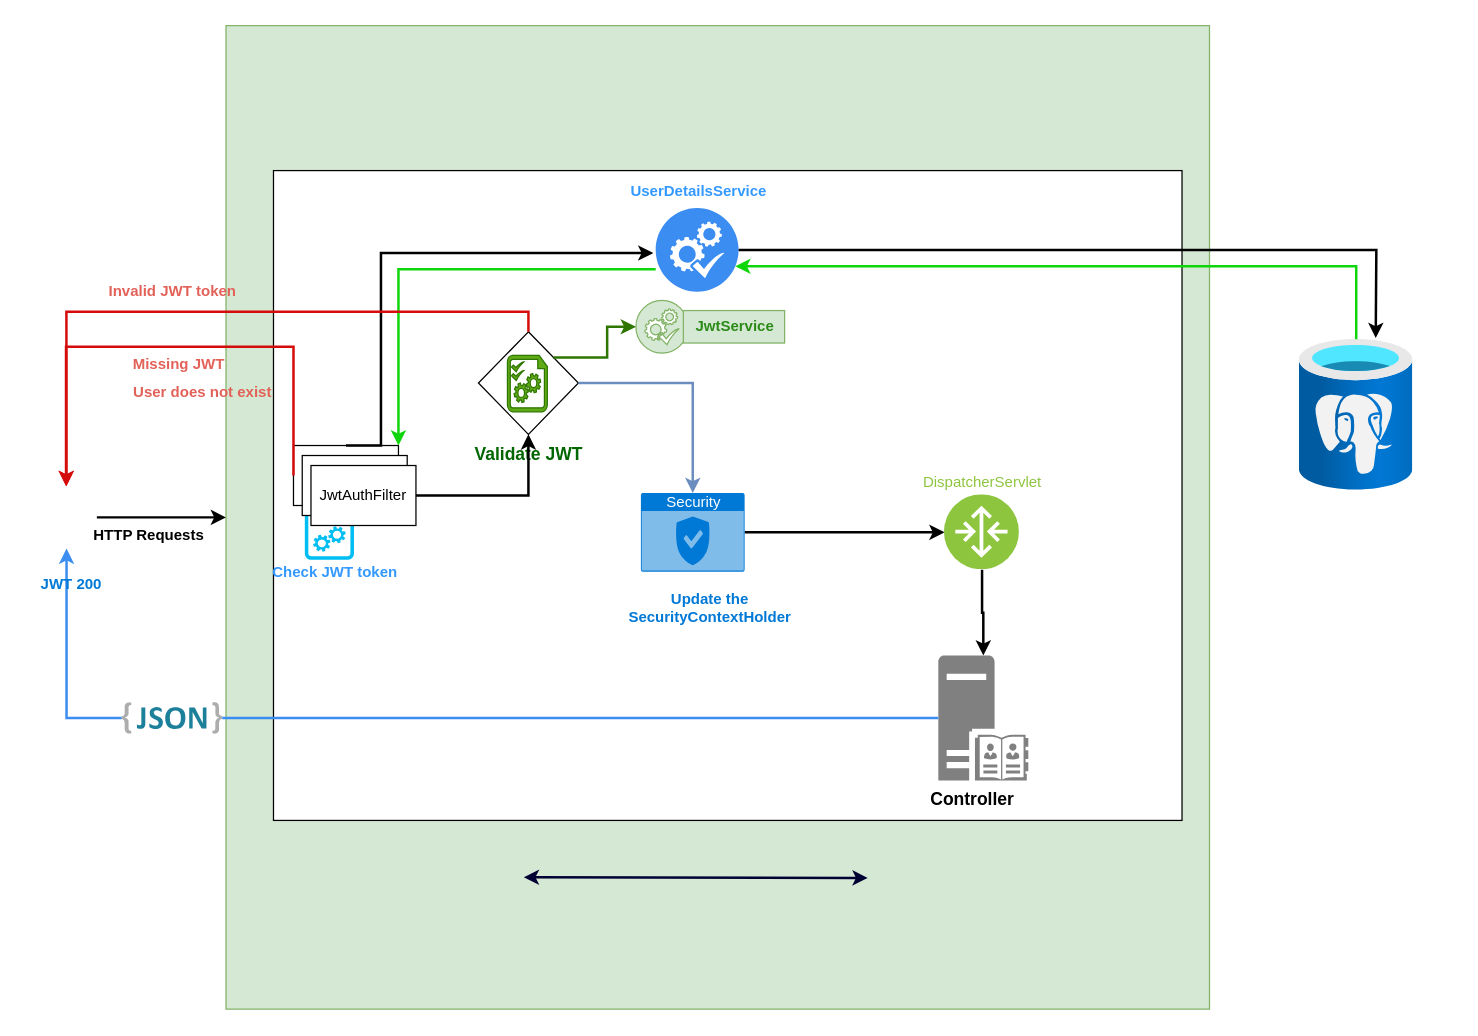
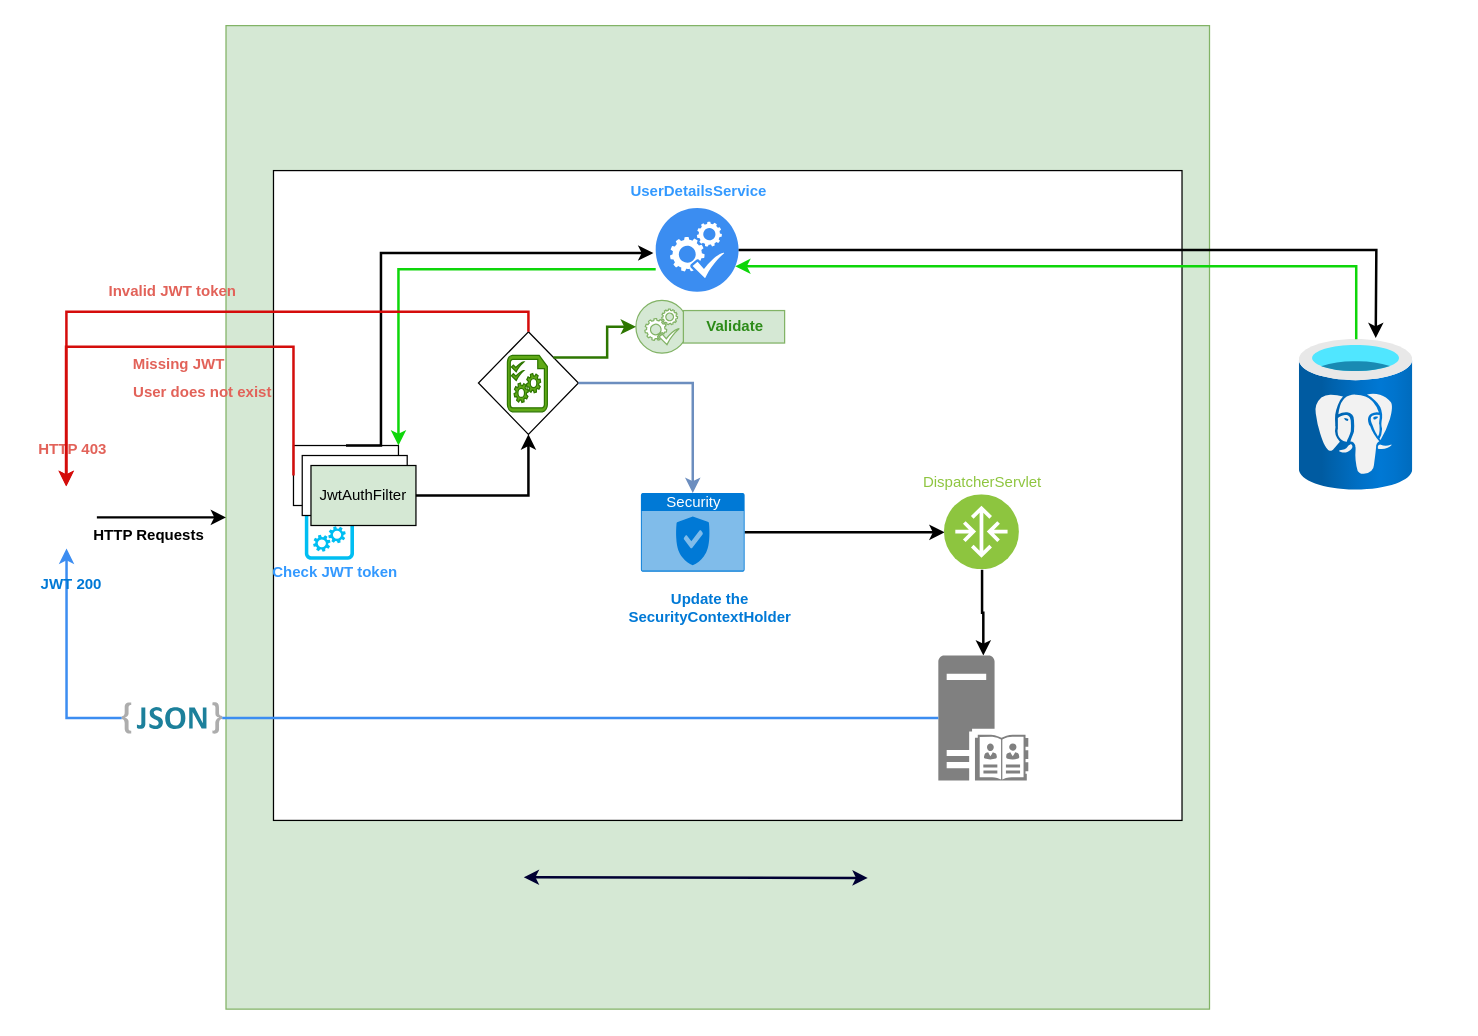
node "JwtService": label "JwtService" -> "Validate"
node "HTTP 403": added
node "Validate JWT": removed
node "JwtAuthFilter": fillcolor #ffffff -> #d5e8d4
node "Controller": removed
